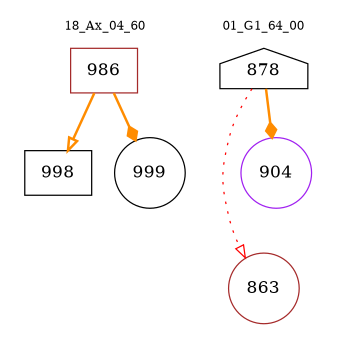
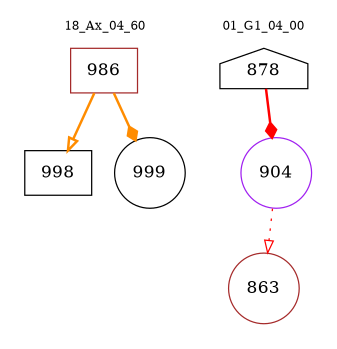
cluster "01_G1_64_00": label "01_G1_64_00" -> "01_G1_04_00"
edge "878" -> "904": color darkorange -> red
edge "878" -> "863": now "904" -> "863"
